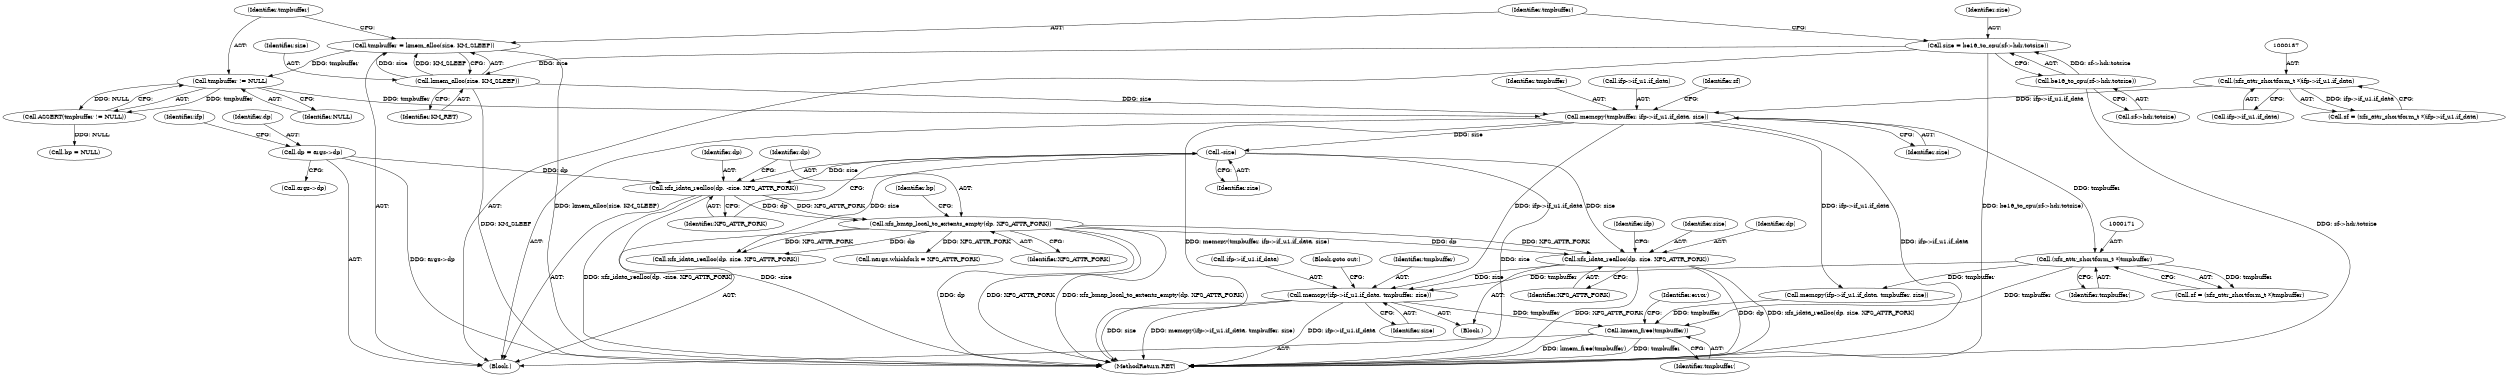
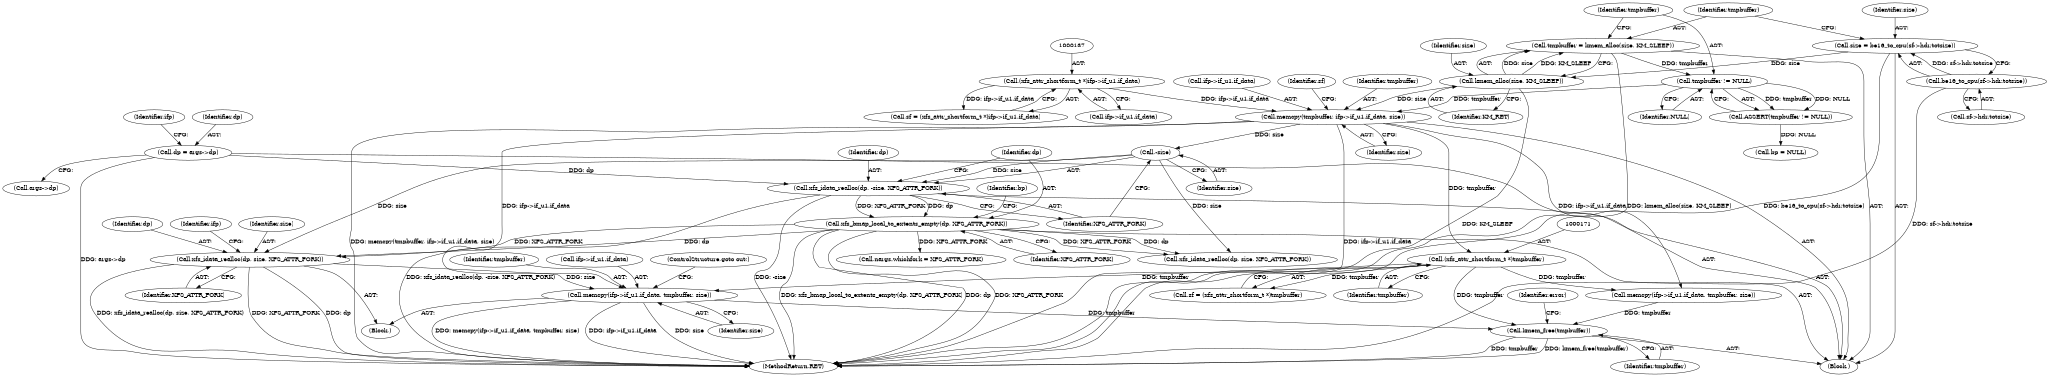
edge "(Call,-size)" -> "(MethodReturn,RET)": removed, label "DDG: size"
node "(Block,goto out;)": label "(Block,goto out;)" -> "(ControlStructure,goto out;)"
